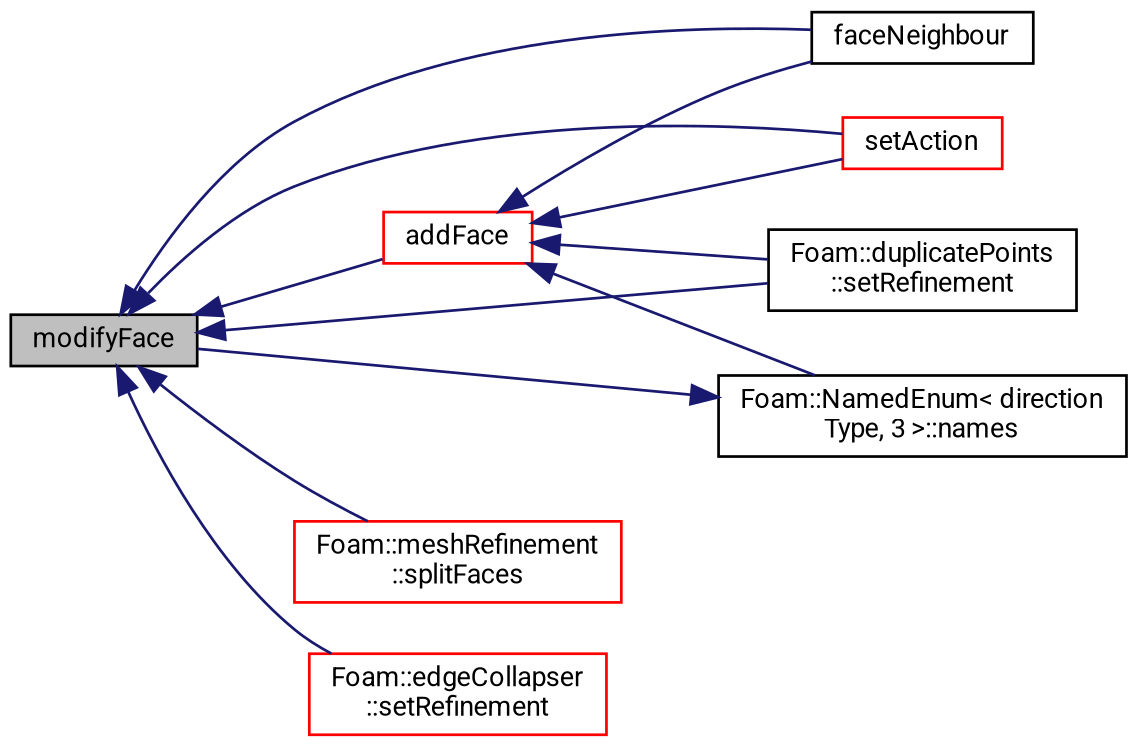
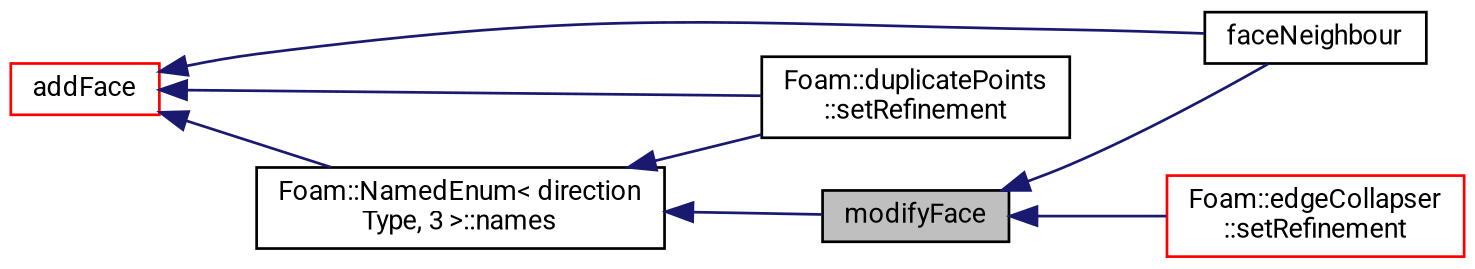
node "setAction": removed
edge "addFace" -> "modifyFace": removed
edge "Foam::duplicatePoints ::setRefinement" -> "modifyFace": now "Foam::duplicatePoints ::setRefinement" -> "Foam::NamedEnum< direction Type, 3 >::names"
node "Foam::meshRefinement ::splitFaces": removed
